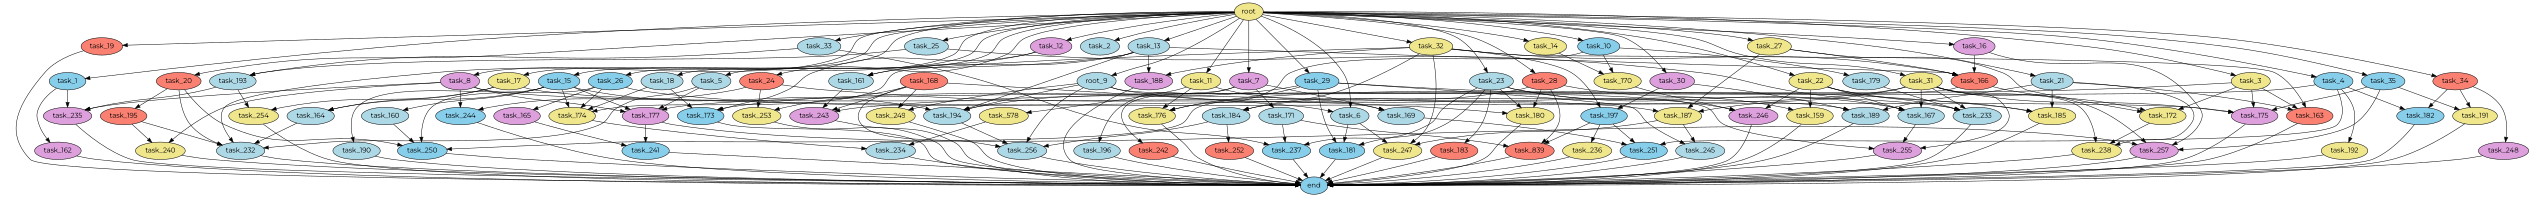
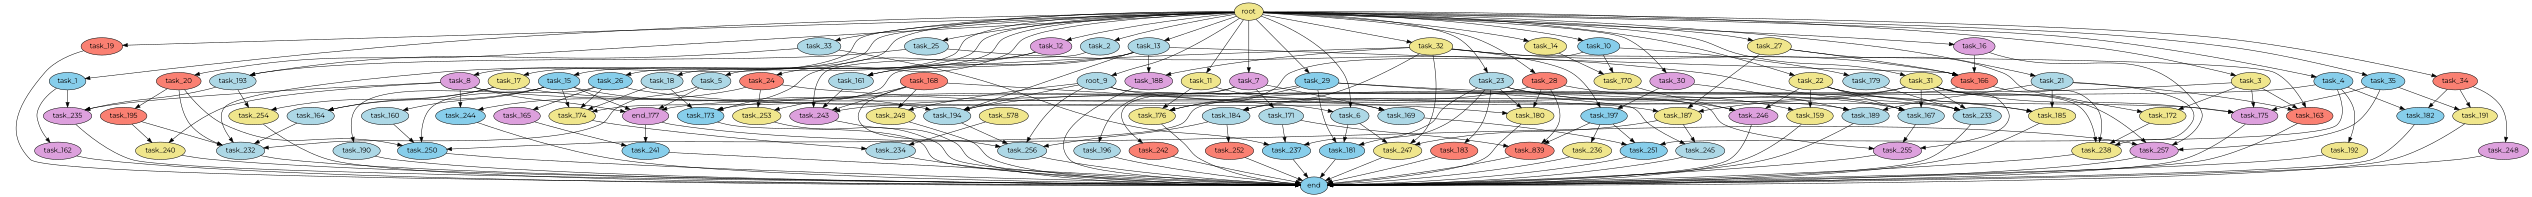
edge "task_2" -> "task_243": added
edge "task_166" -> "task_172": now "task_166" -> "task_238"
edge "task_11" -> "task_578": removed
node "task_177": label "task_177" -> "end_177"
